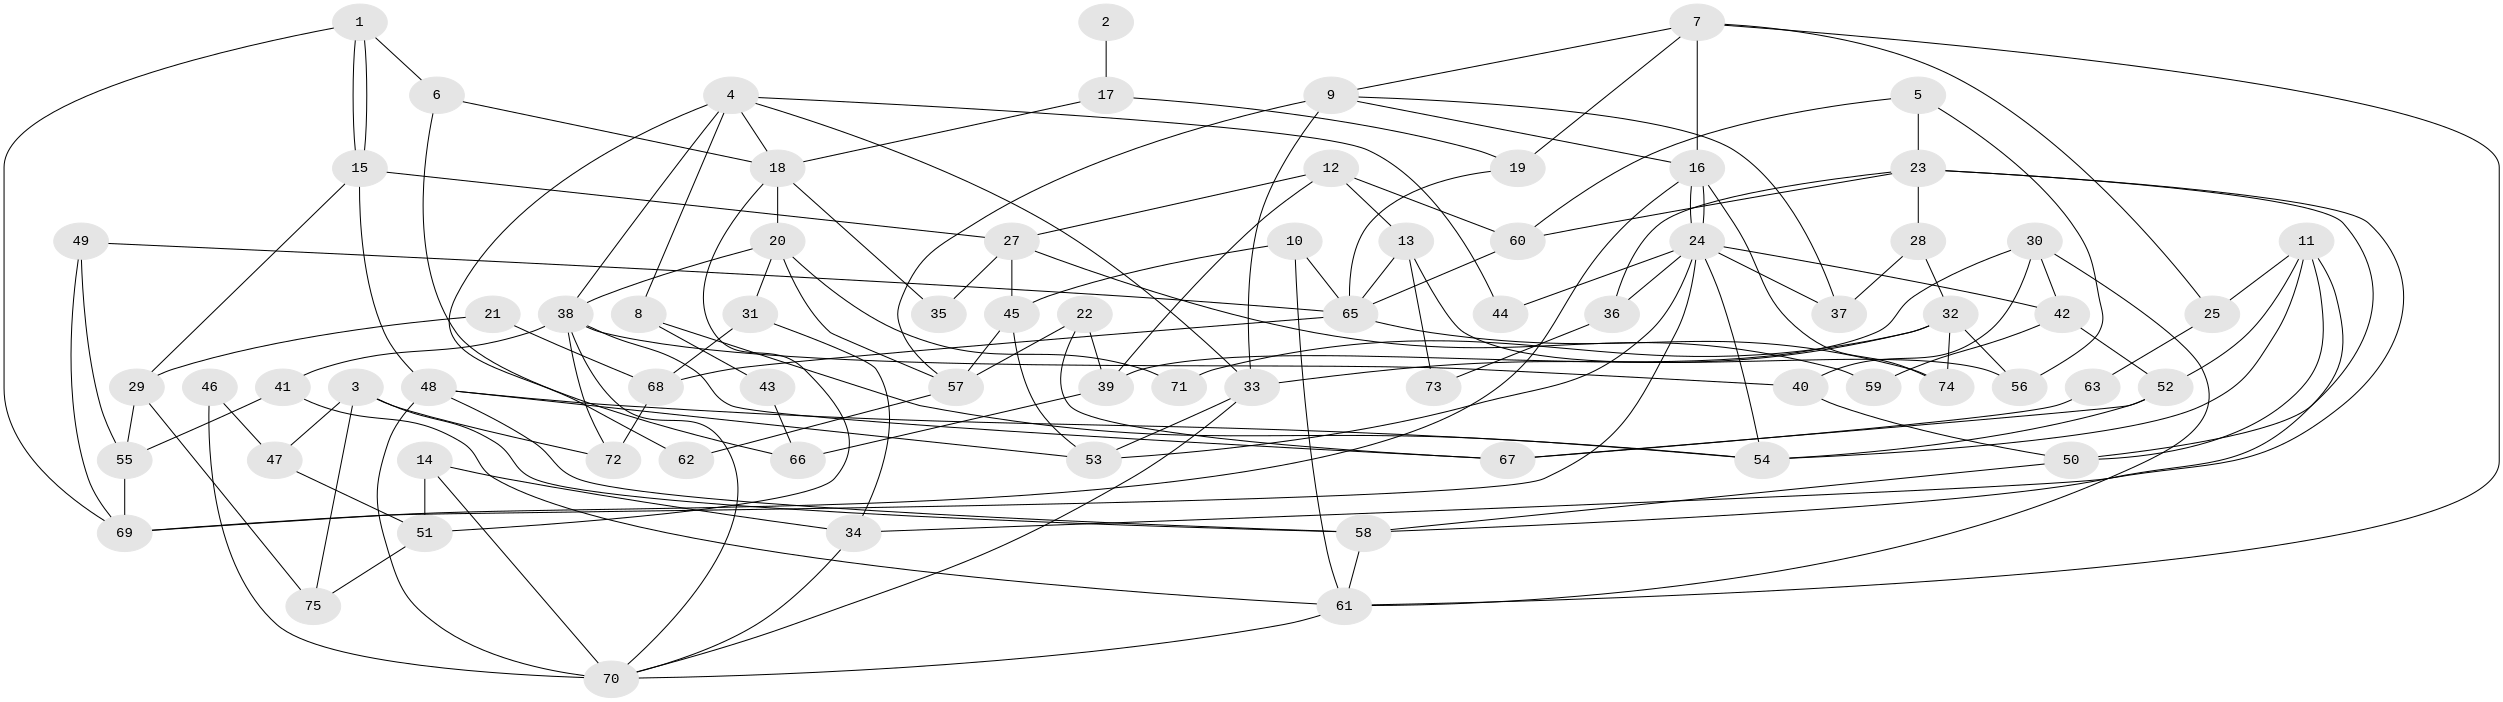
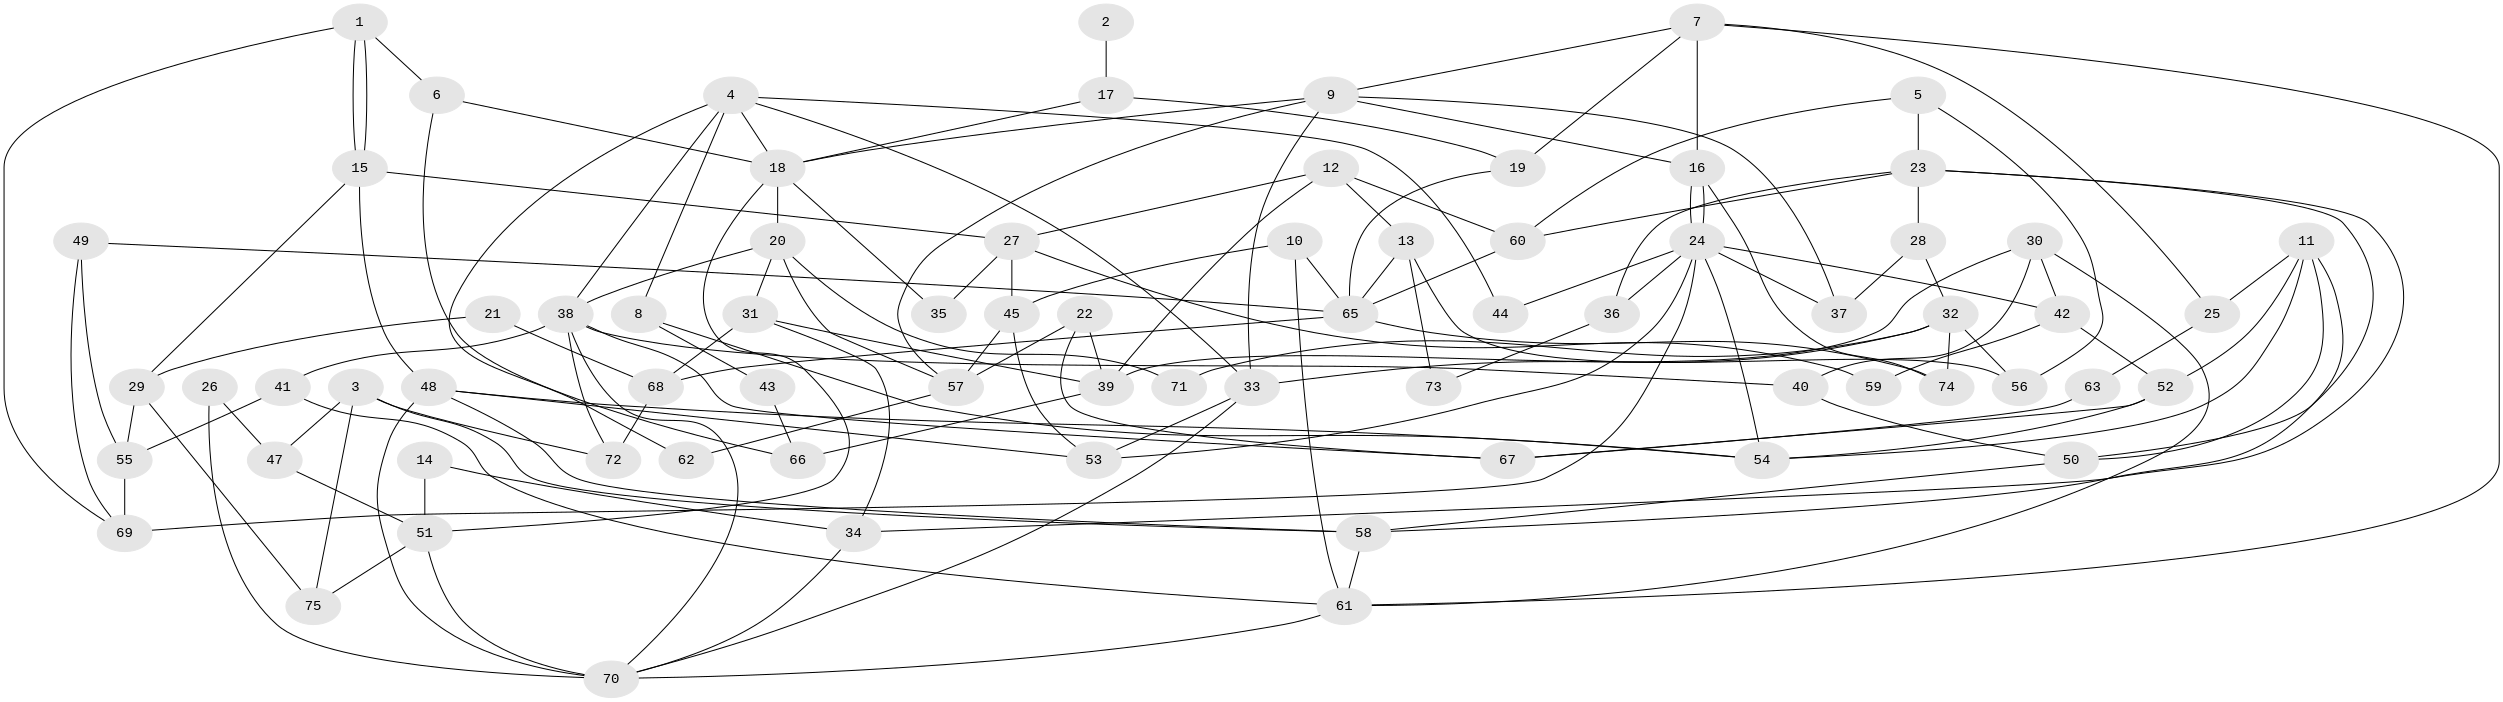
edge "9" -- "18": added
edge "31" -- "39": added
node "46": label "46" -> "26"
edge "16" -- "69": removed
edge "14" -- "70": now "51" -- "70"
